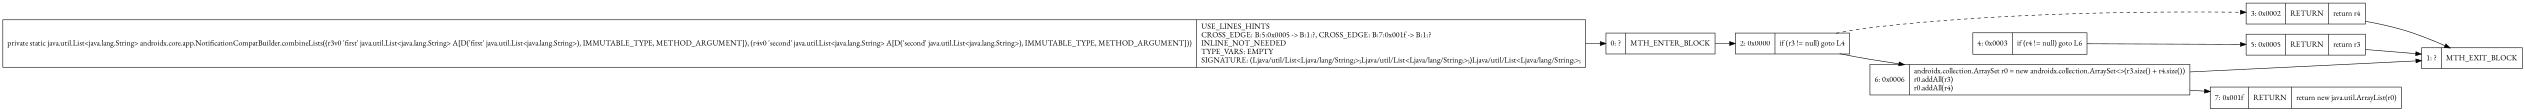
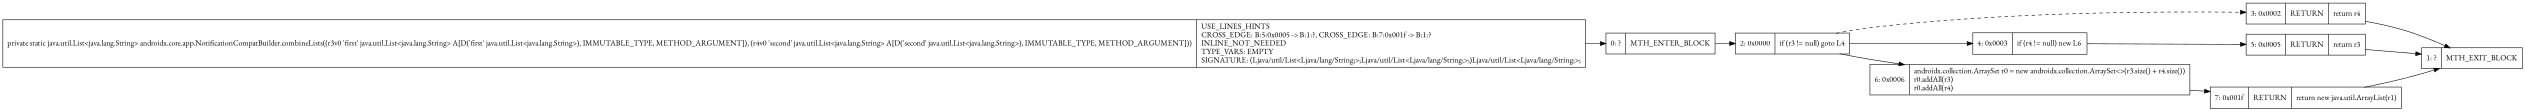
node "4: 0x0003": text "if (r4 != null) goto L6" -> "if (r4 != null) new L6"
edge "2: 0x0000" -> "4: 0x0003": added
edge "6: 0x0006" -> "1: ?": now "7: 0x001f" -> "1: ?"
node "7: 0x001f": text "return new java.util.ArrayList(r0)" -> "return new java.util.ArrayList(r1)"
